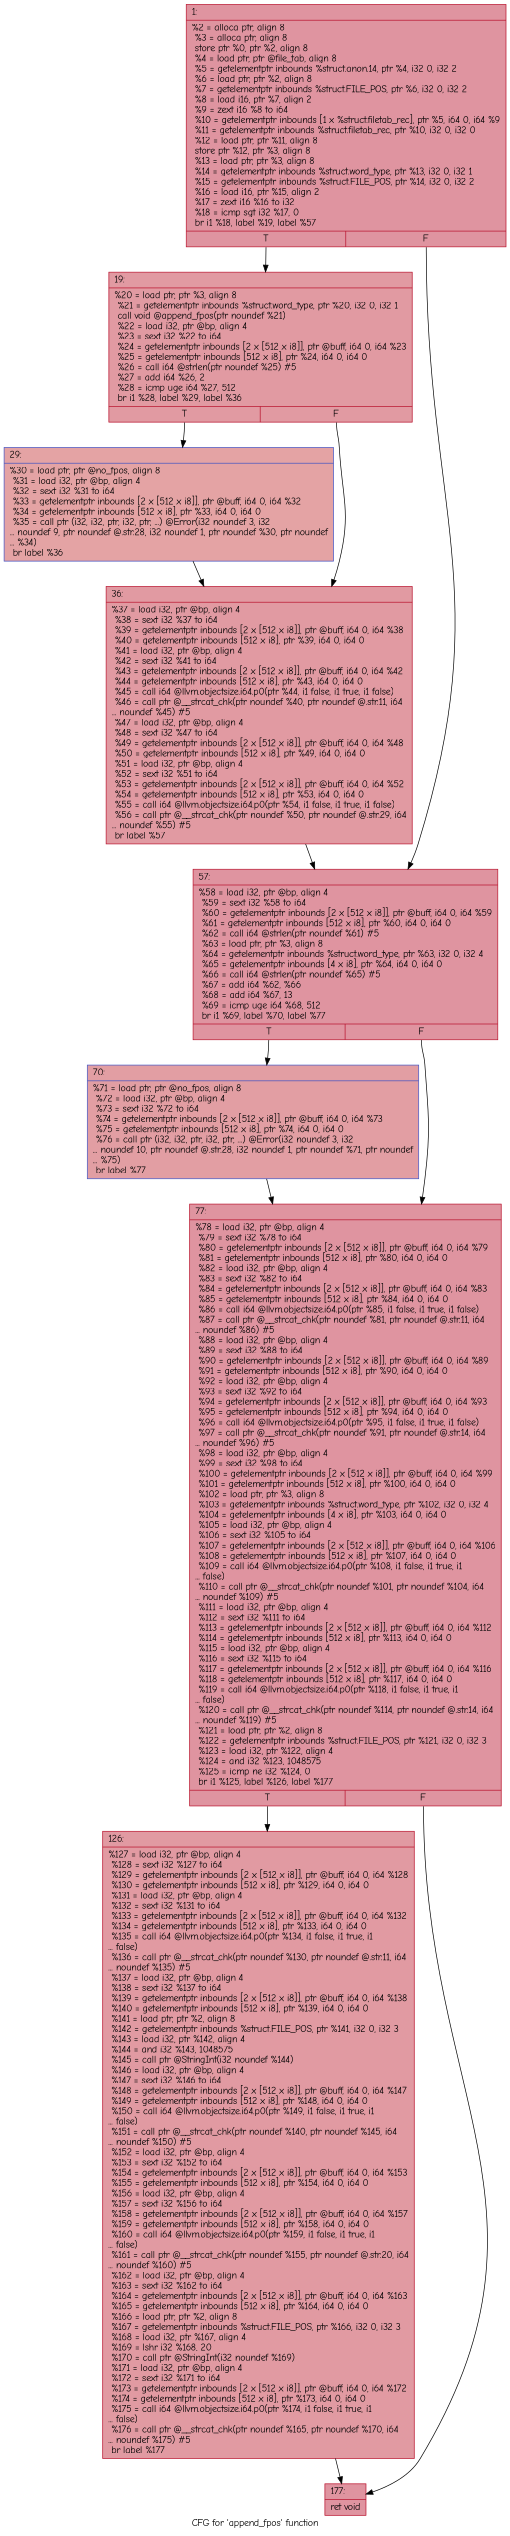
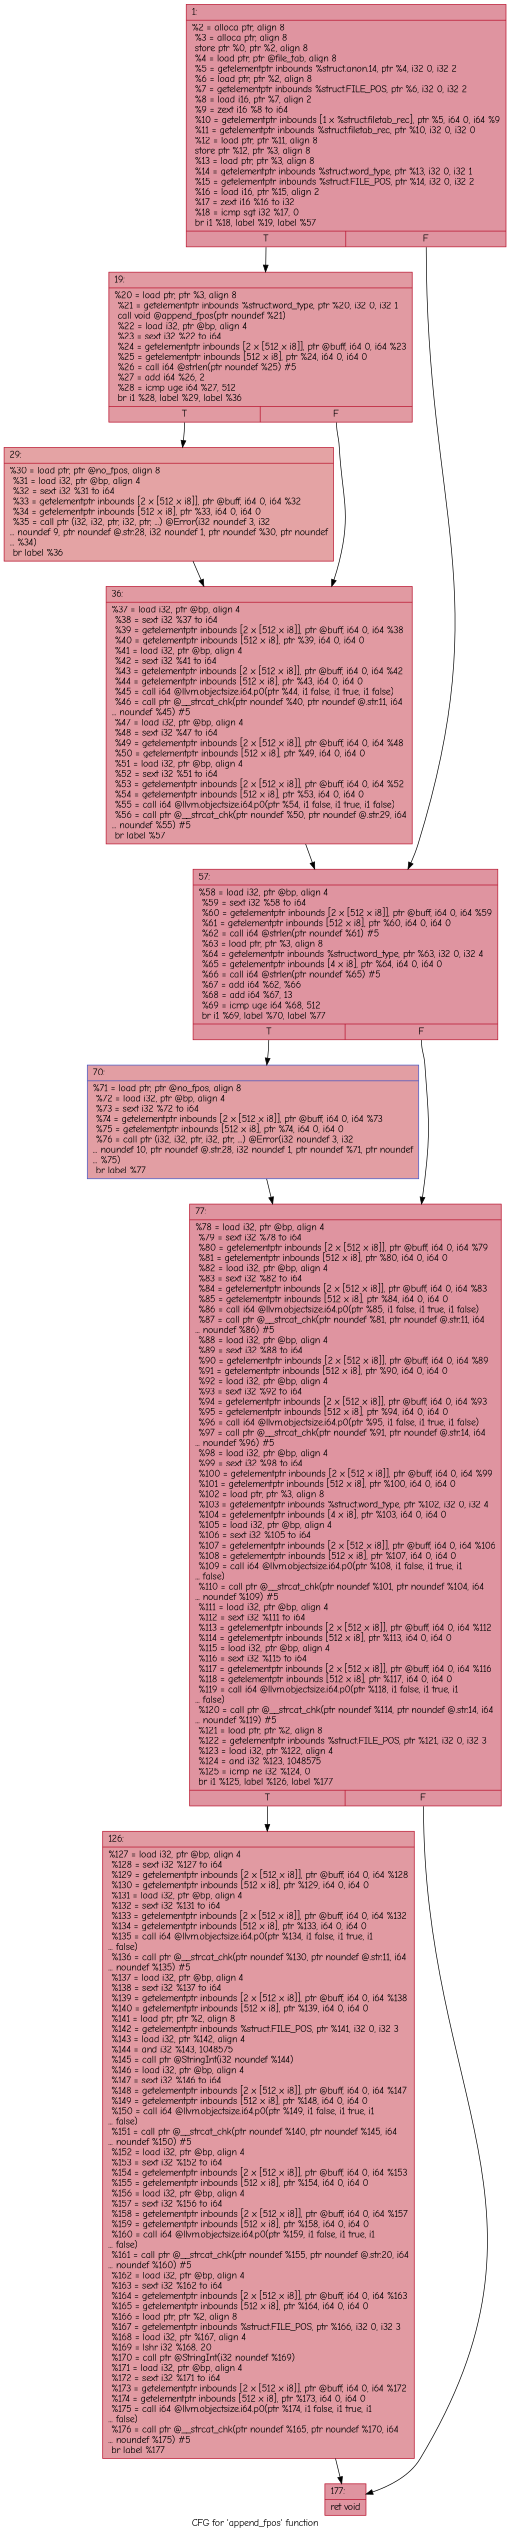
node "29:": color #3d50c3ff -> #b70d28ff
